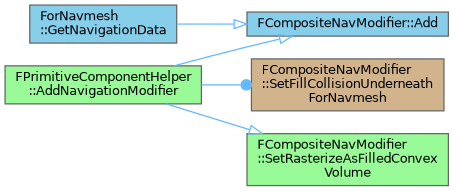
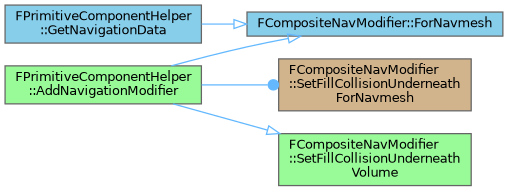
node "ForNavmesh ::GetNavigationData": label "ForNavmesh ::GetNavigationData" -> "FPrimitiveComponentHelper ::GetNavigationData"
node "FCompositeNavModifier::Add": label "FCompositeNavModifier::Add" -> "FCompositeNavModifier::ForNavmesh"
node "FCompositeNavModifier ::SetRasterizeAsFilledConvex Volume": label "FCompositeNavModifier ::SetRasterizeAsFilledConvex Volume" -> "FCompositeNavModifier ::SetFillCollisionUnderneath Volume"
